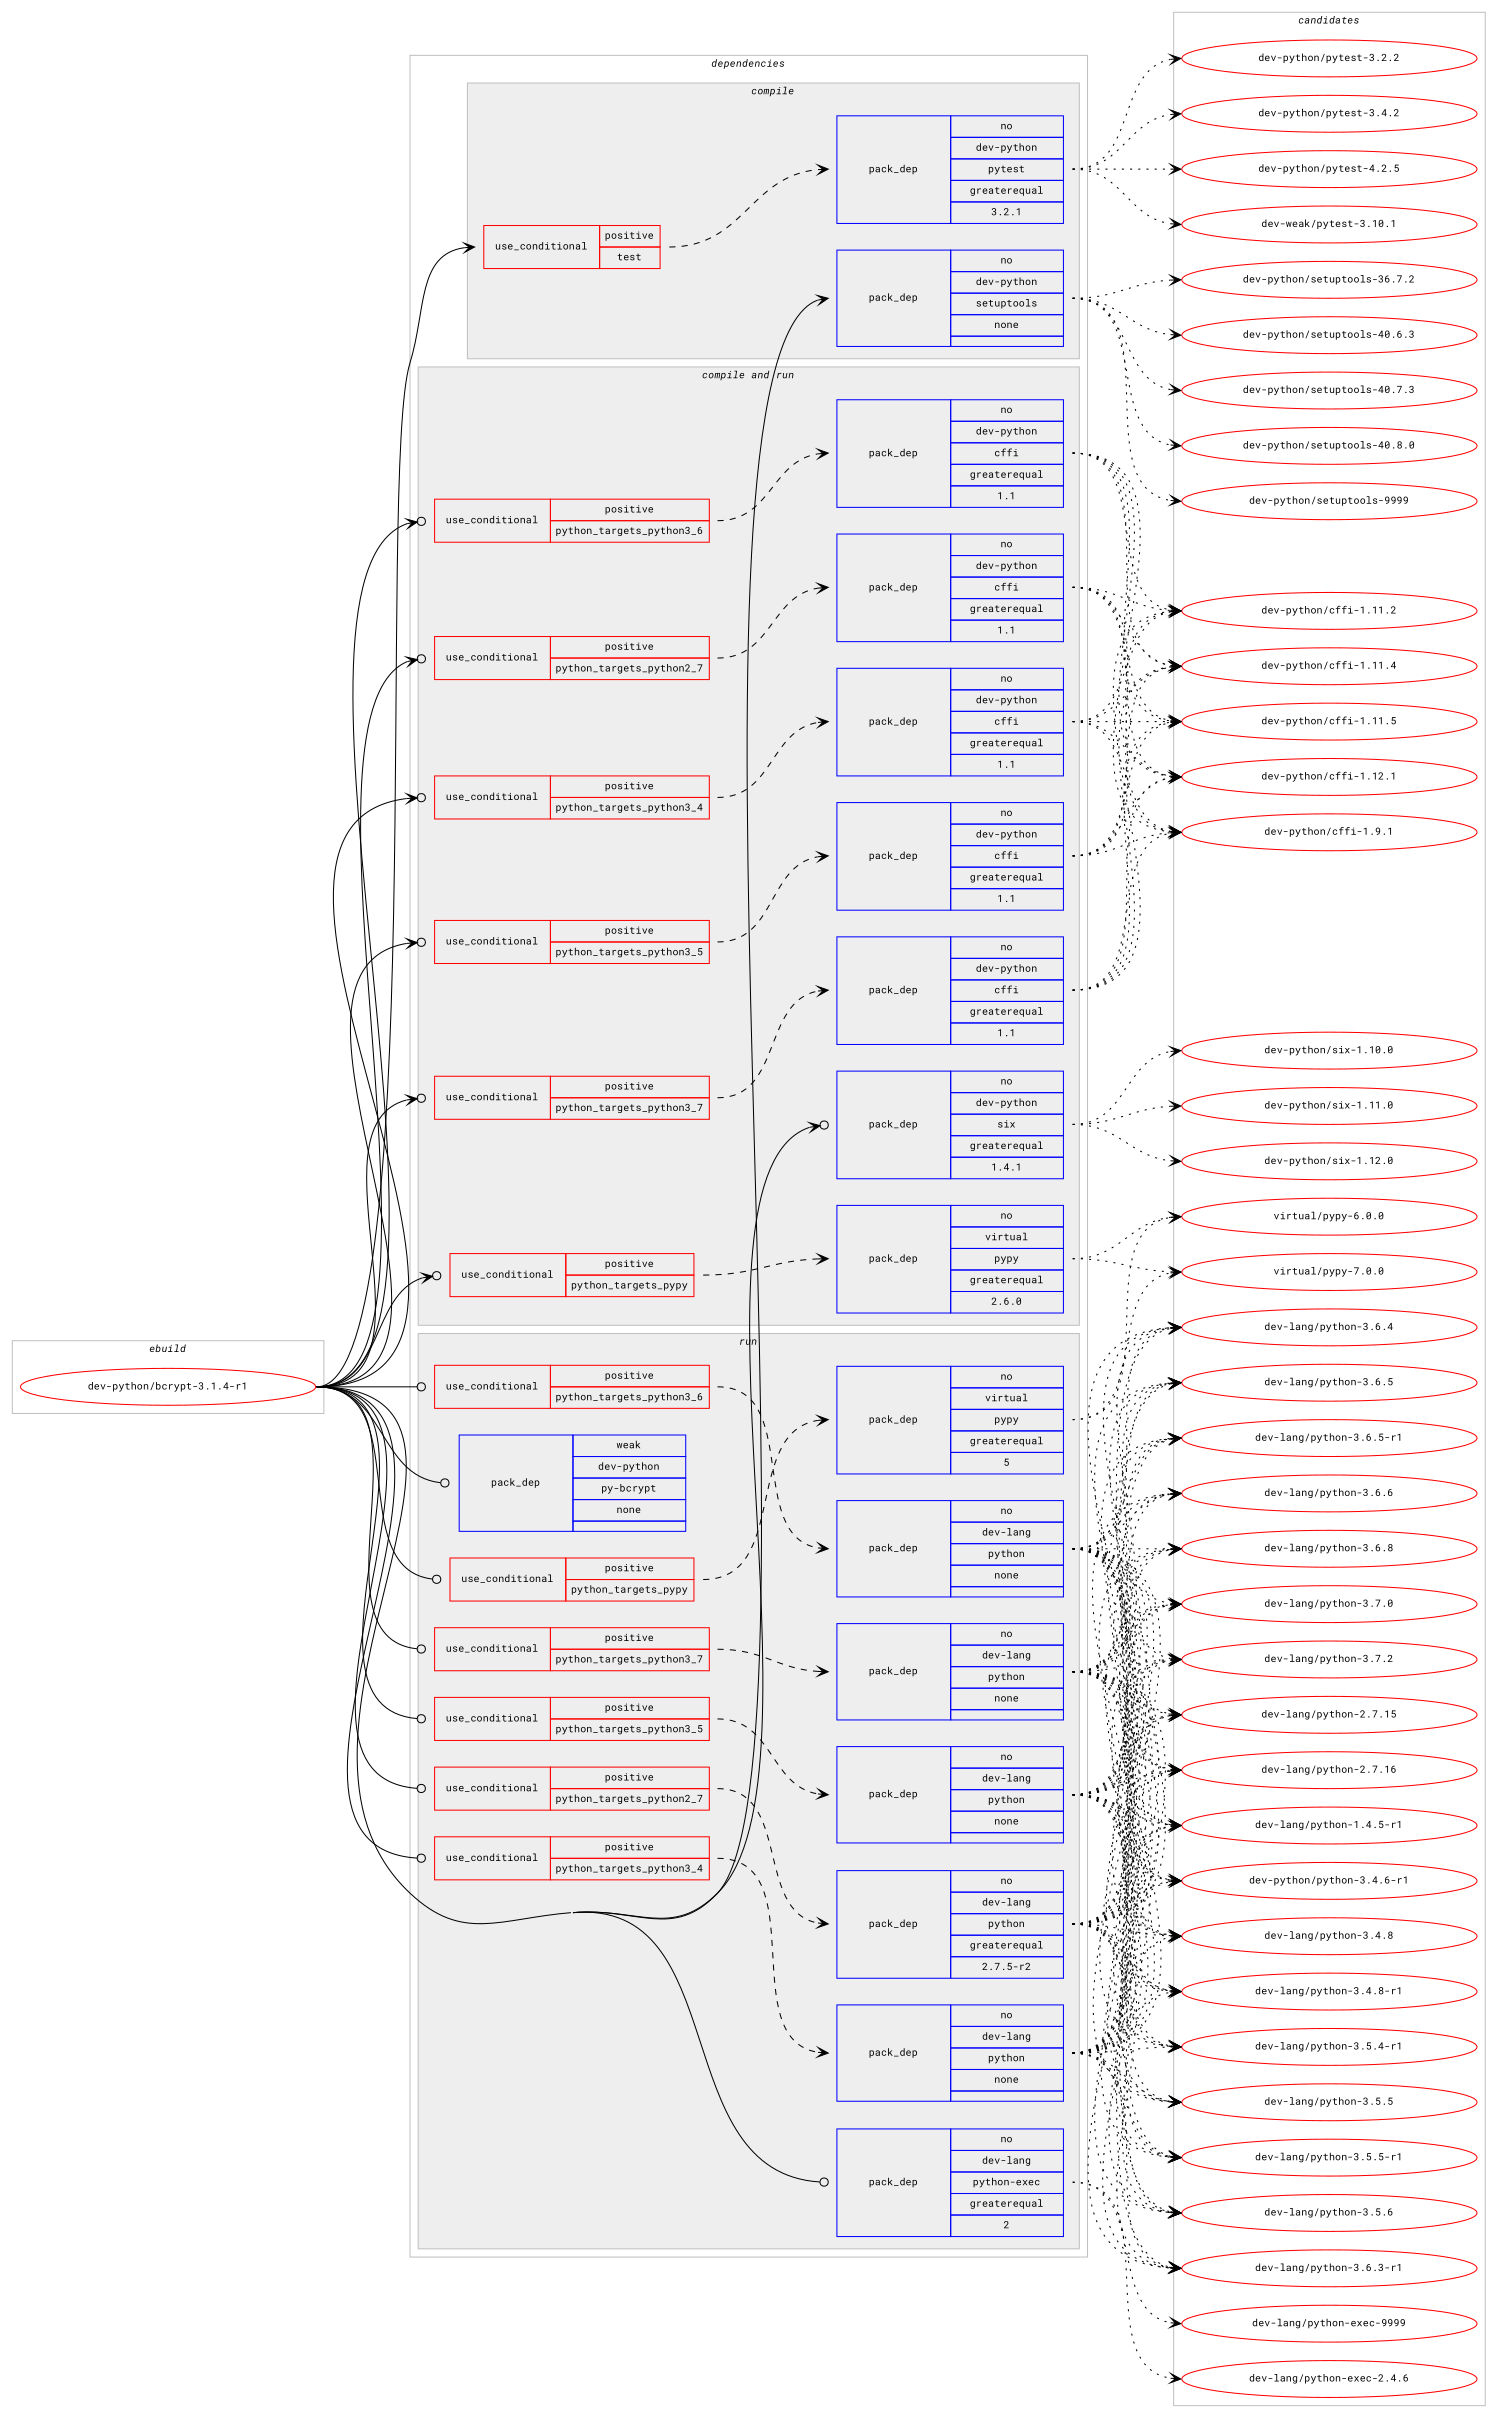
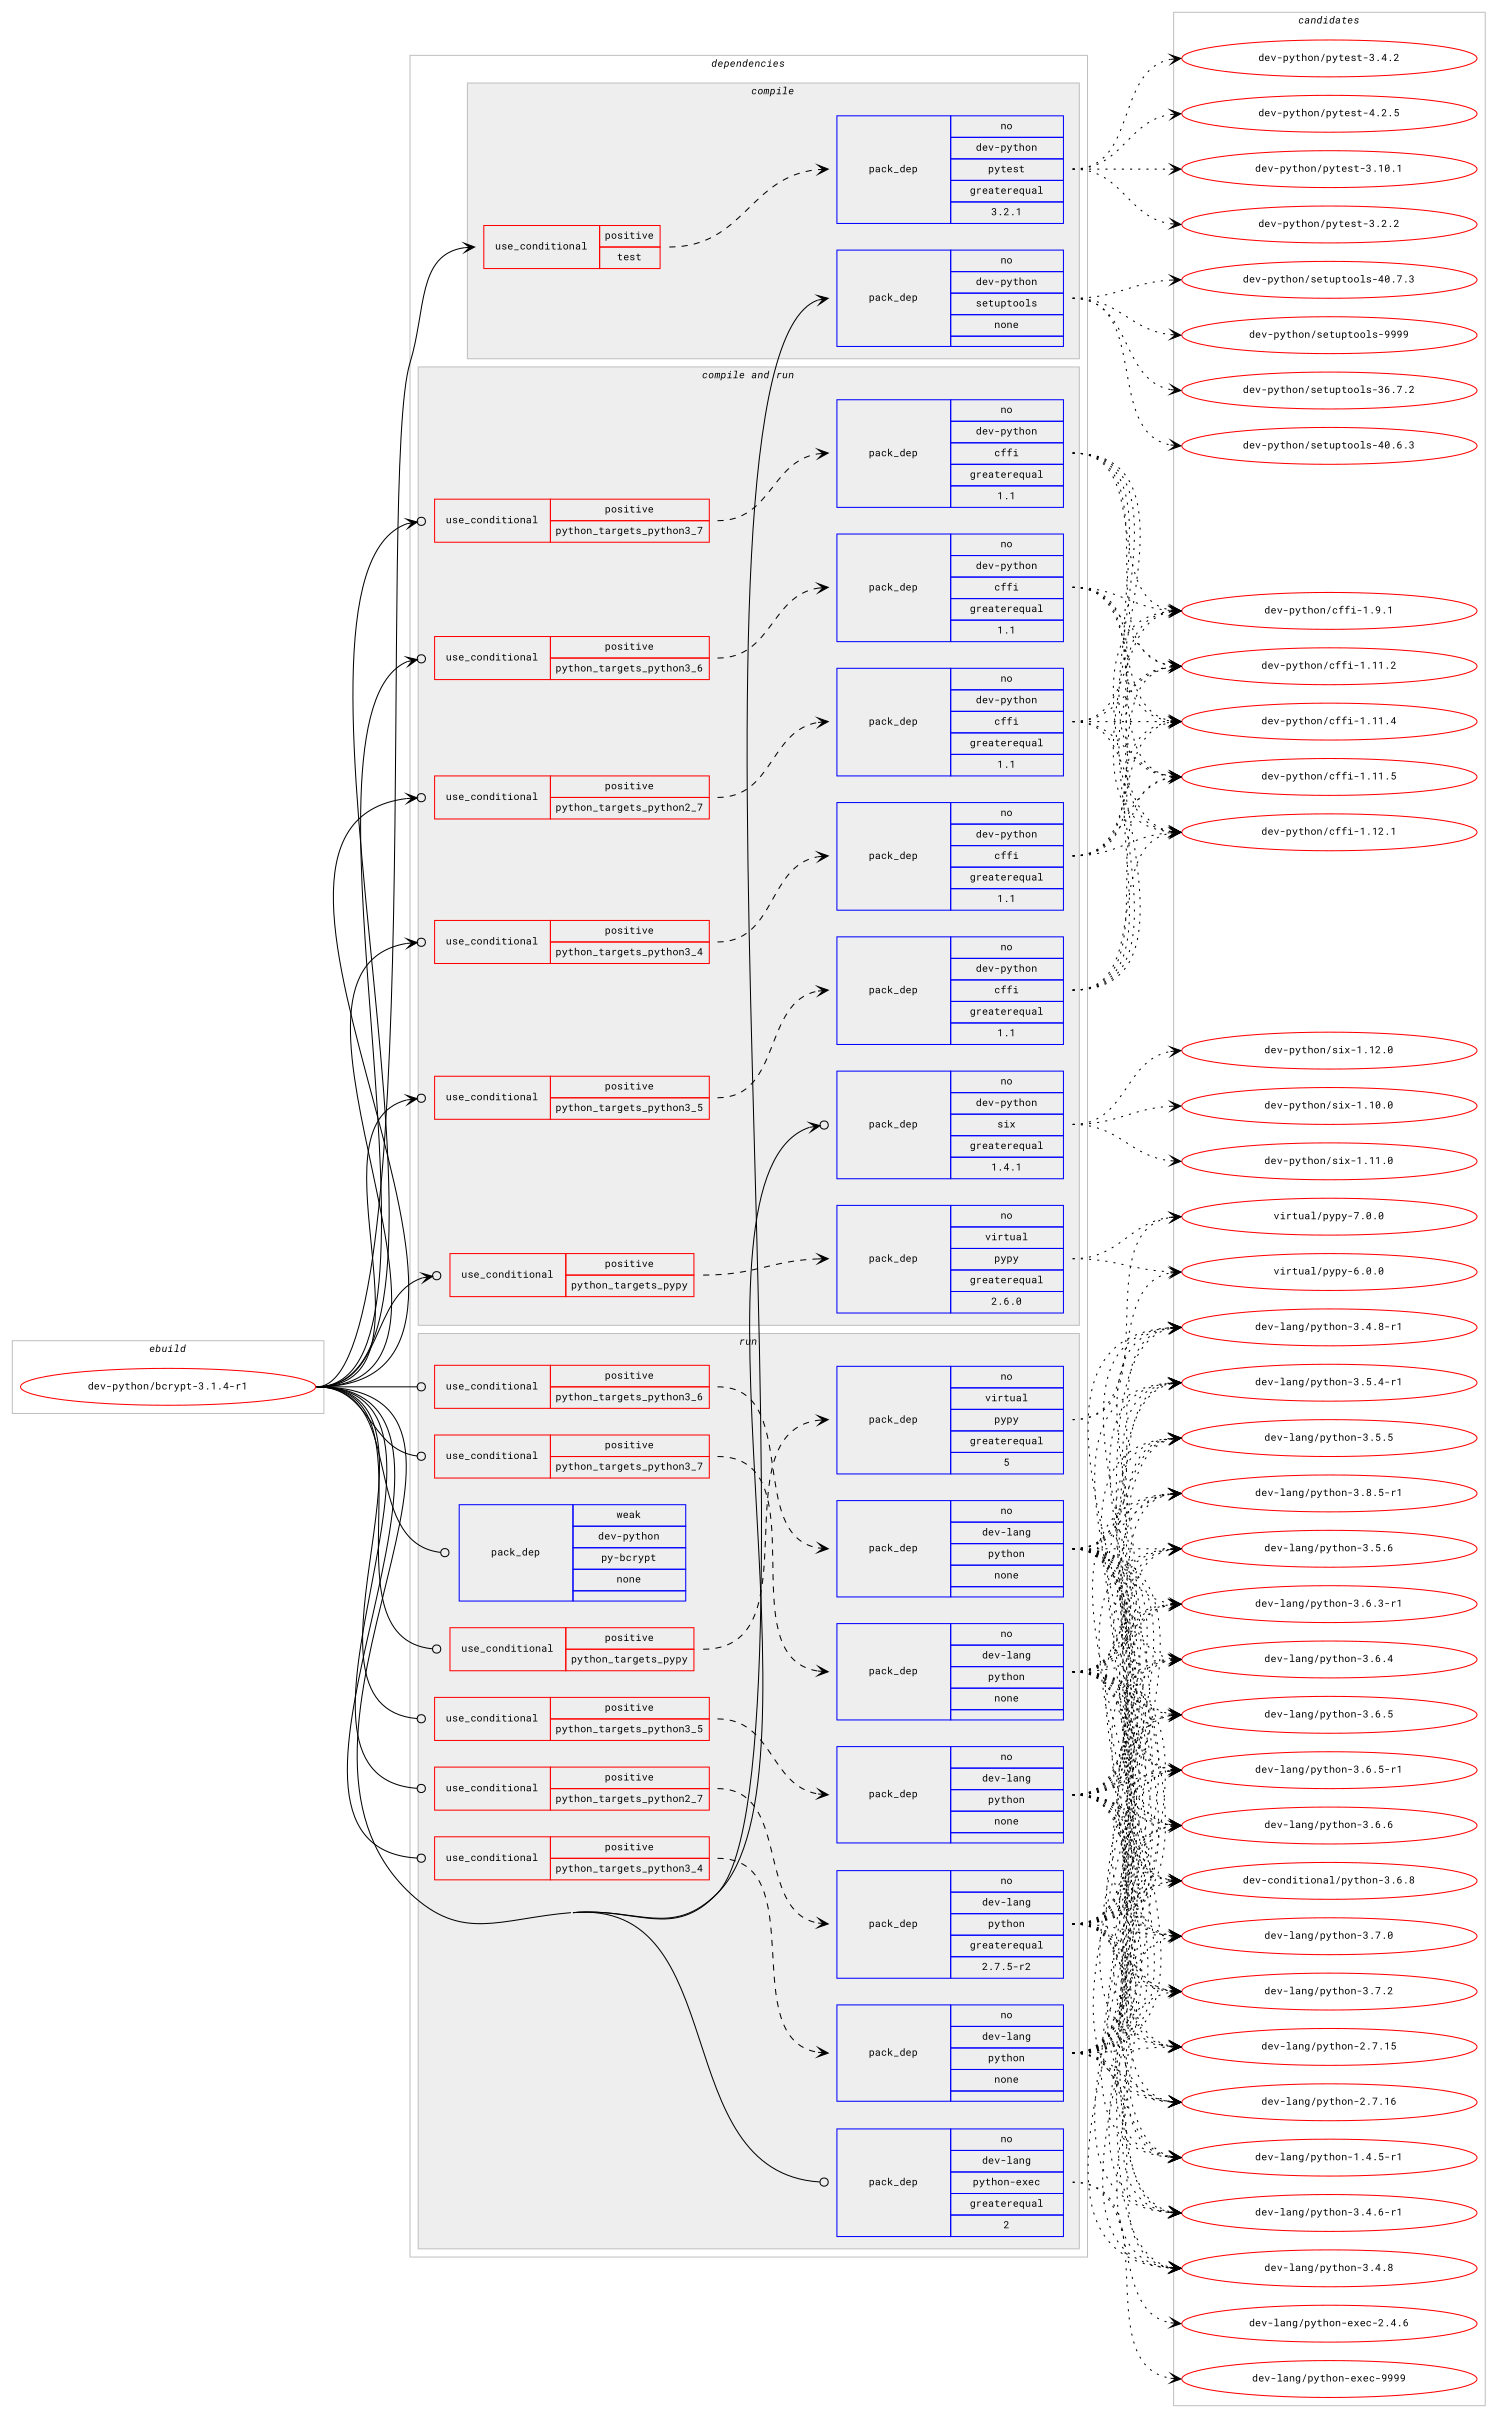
node "dev-weak/pytest-3.10.1": label "dev-weak/pytest-3.10.1" -> "dev-python/pytest-3.10.1"
node "dev-python/setuptools-40.8.0": removed
node "dev-lang/python-3.6.8": label "dev-lang/python-3.6.8" -> "dev-conditional/python-3.6.8"
node "dev-python/python-3.4.6-r1": label "dev-python/python-3.4.6-r1" -> "dev-lang/python-3.4.6-r1"
node "dev-lang/python-3.5.5-r1": label "dev-lang/python-3.5.5-r1" -> "dev-lang/python-3.8.5-r1"
